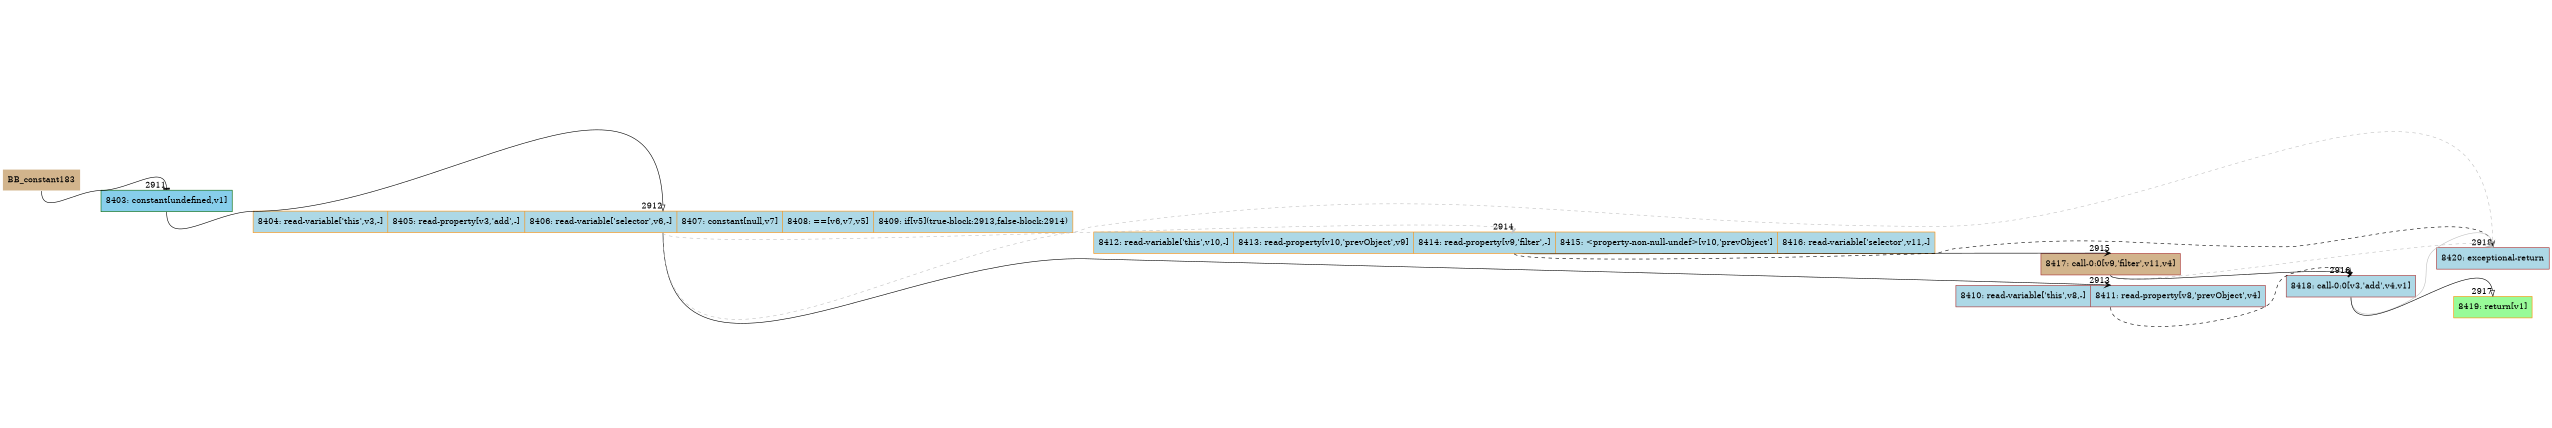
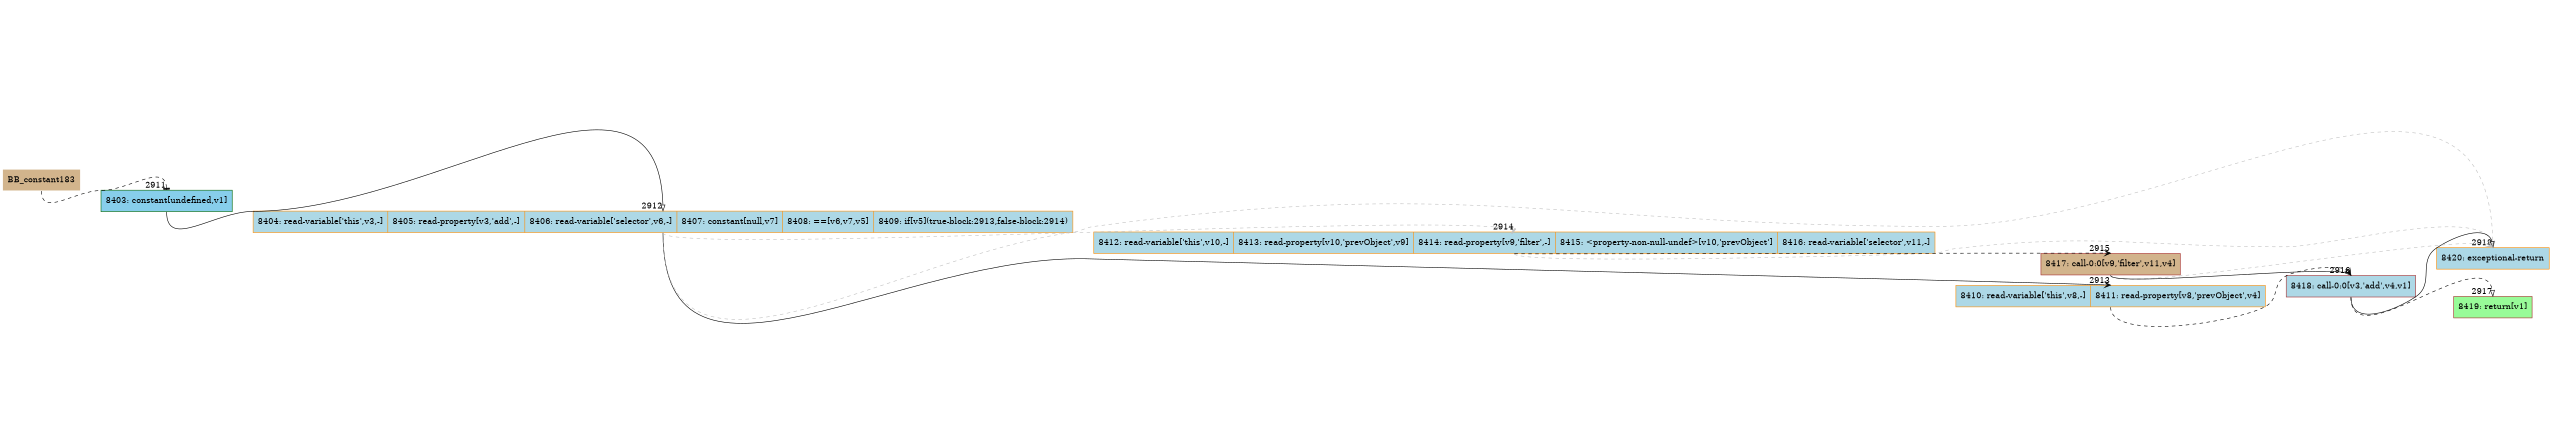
edge "BB_constant183" -> "8403: constant[undefined,v1]": style solid -> dashed
edge "8412: read-variable['this',v10,-]" -> "8420: exceptional-return": color black -> gray
edge "8412: read-variable['this',v10,-]" -> "8417: call-0:0[v9,'filter',v11,v4]": style solid -> dashed
node "8420: exceptional-return": color brown -> darkorange
edge "8417: call-0:0[v9,'filter',v11,v4]" -> "8418: call-0:0[v3,'add',v4,v1]": arrowhead tee -> onormal
edge "8418: call-0:0[v3,'add',v4,v1]" -> "8420: exceptional-return": color gray -> black
node "8410: read-variable['this',v8,-]": color brown -> darkorange
edge "8418: call-0:0[v3,'add',v4,v1]" -> "8419: return[v1]": style solid -> dashed
node "8419: return[v1]": color darkorange -> brown
